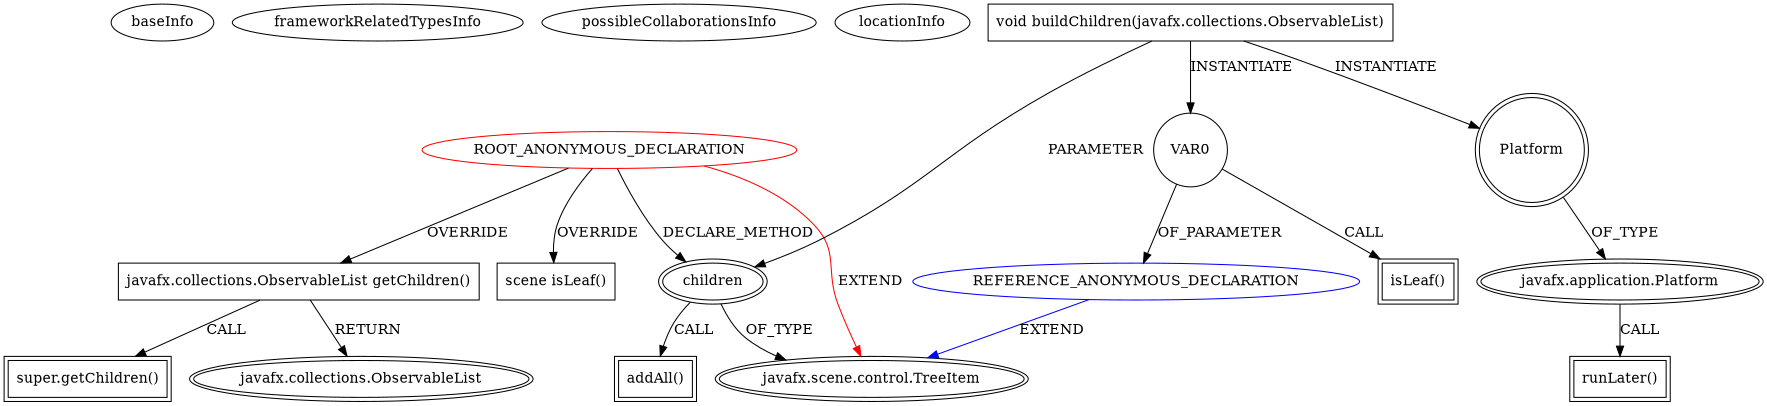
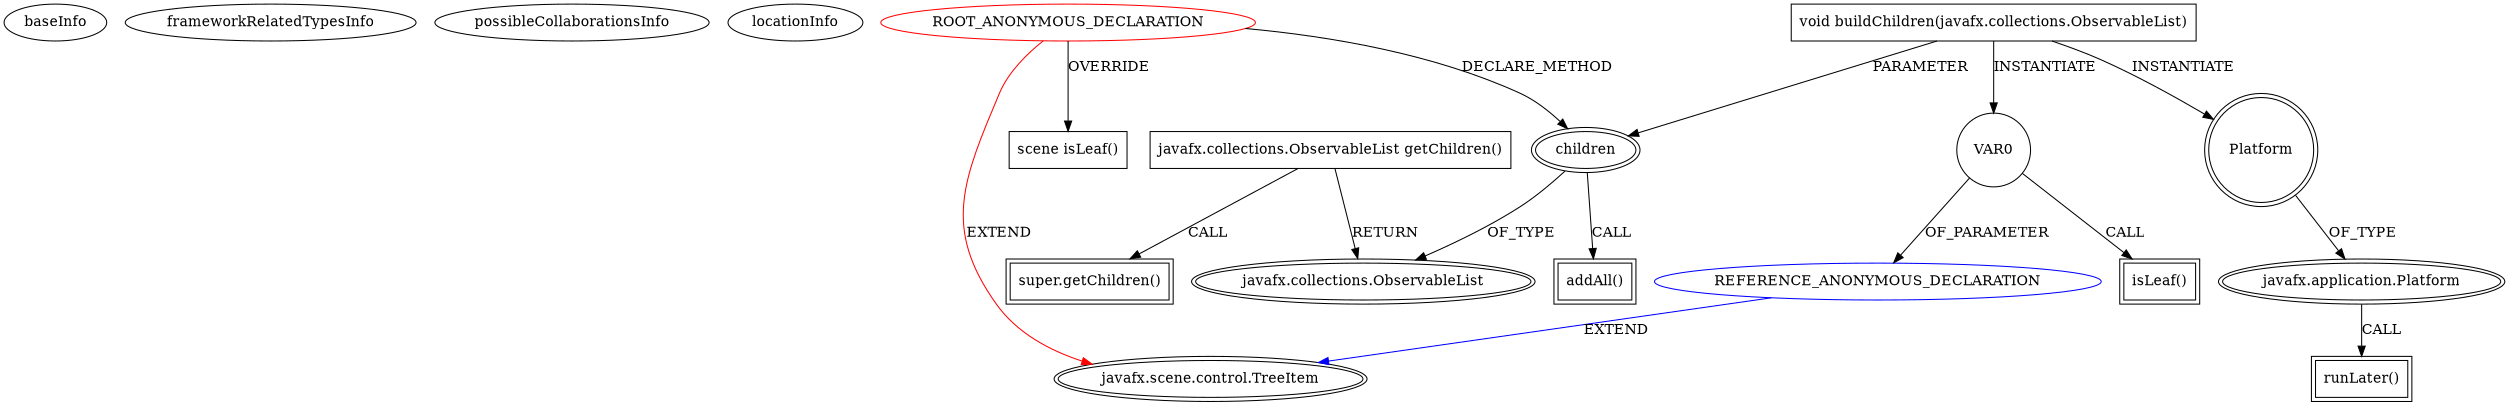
edge "ROOT_ANONYMOUS_DECLARATION" -> "javafx.collections.ObservableList getChildren()": removed, label "OVERRIDE"
edge "children" -> "javafx.scene.control.TreeItem": now "children" -> "javafx.collections.ObservableList"
